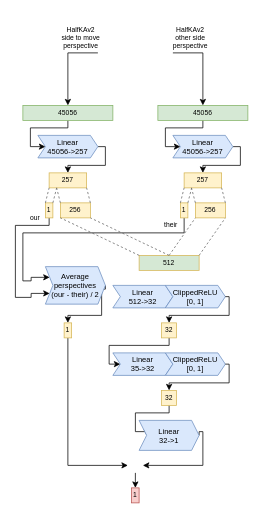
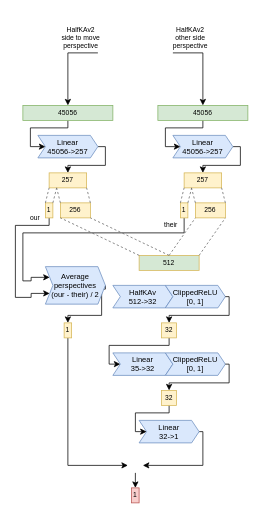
node "Linear 512->32": label "Linear 512->32" -> "HalfKAv 512->32"
node "Linear 32->1": size 60x30 -> 60x23
